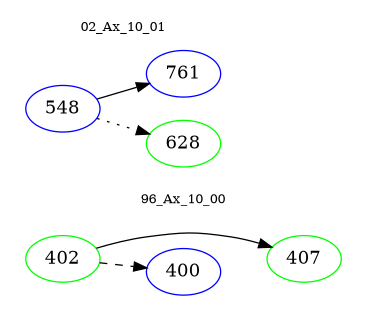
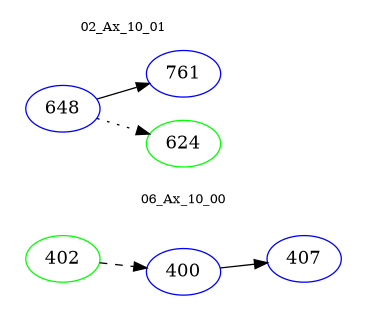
node "548": label "548" -> "648"
node "628": label "628" -> "624"
cluster "96_Ax_10_00": label "96_Ax_10_00" -> "06_Ax_10_00"
edge "402" -> "407": now "400" -> "407"
node "407": color green -> blue
